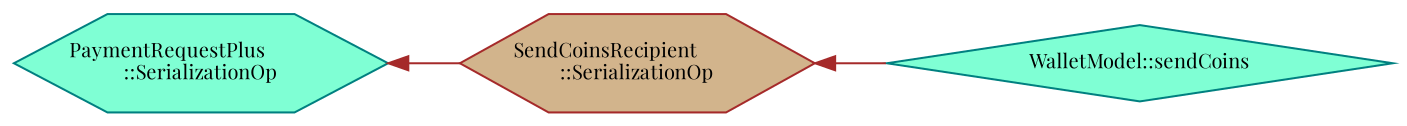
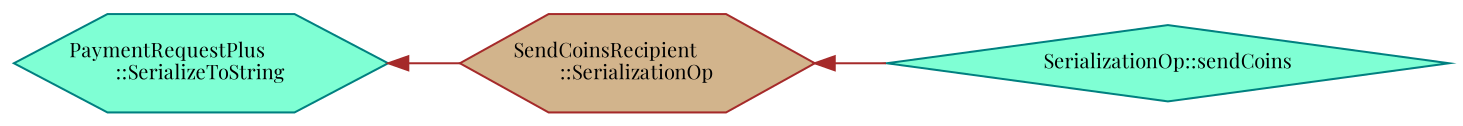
node "PaymentRequestPlus ::SerializationOp": label "PaymentRequestPlus ::SerializationOp" -> "PaymentRequestPlus ::SerializeToString"
node "WalletModel::sendCoins": label "WalletModel::sendCoins" -> "SerializationOp::sendCoins"
